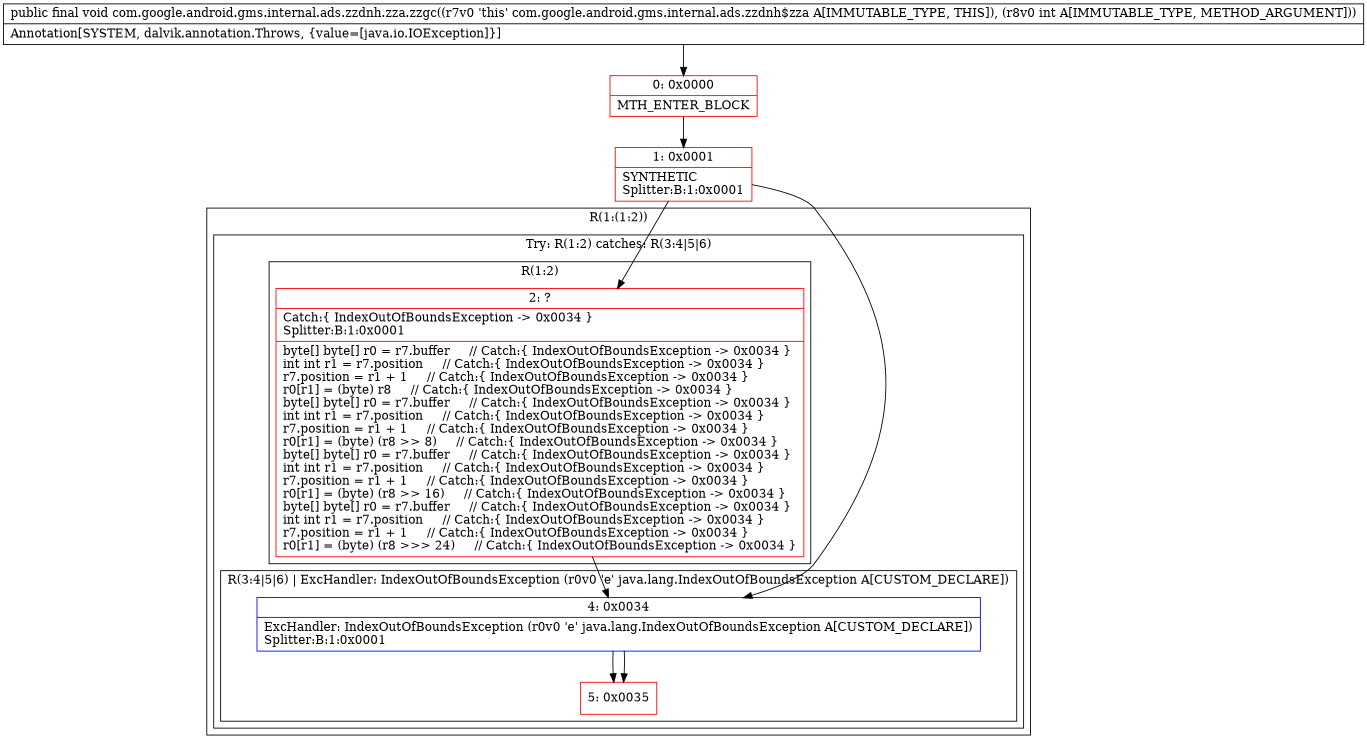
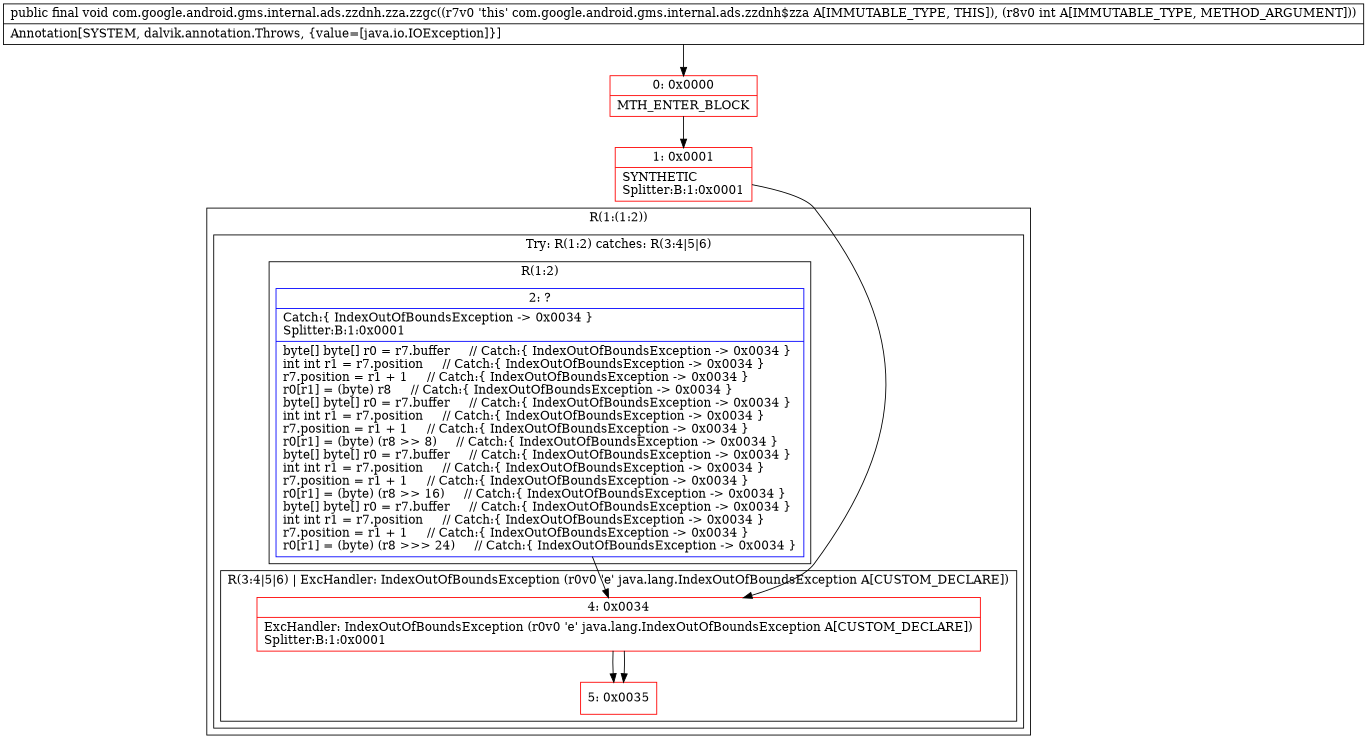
edge "1: 0x0001" -> "2: ?": removed
node "2: ?": color red -> blue
node "4: 0x0034": color blue -> red
